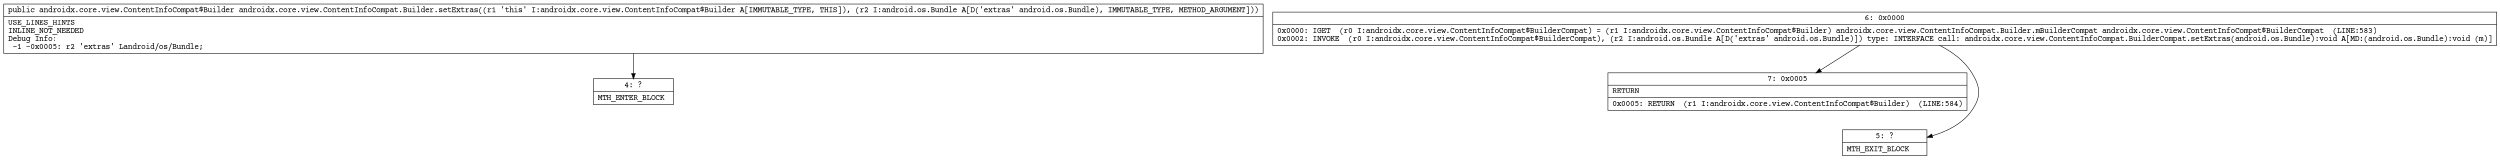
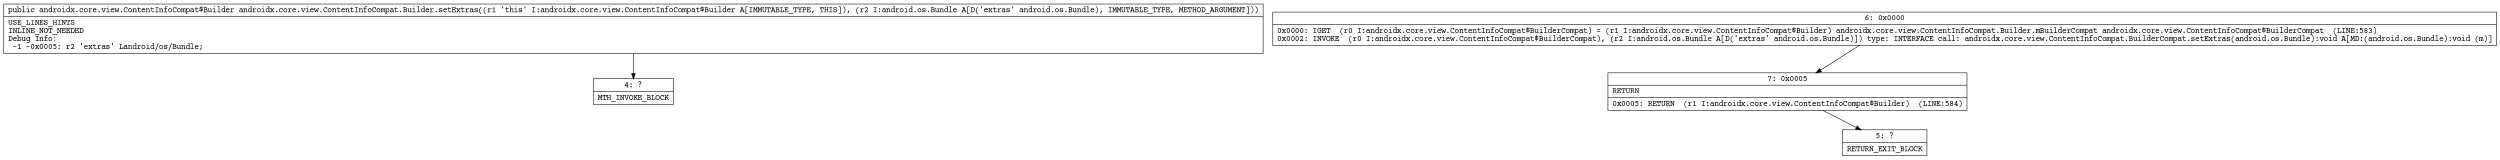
edge "6: 0x0000" -> "5: ?": now "7: 0x0005" -> "5: ?"
node "4: ?": text "MTH_ENTER_BLOCK" -> "MTH_INVOKE_BLOCK"
node "5: ?": text "MTH_EXIT_BLOCK" -> "RETURN_EXIT_BLOCK"
